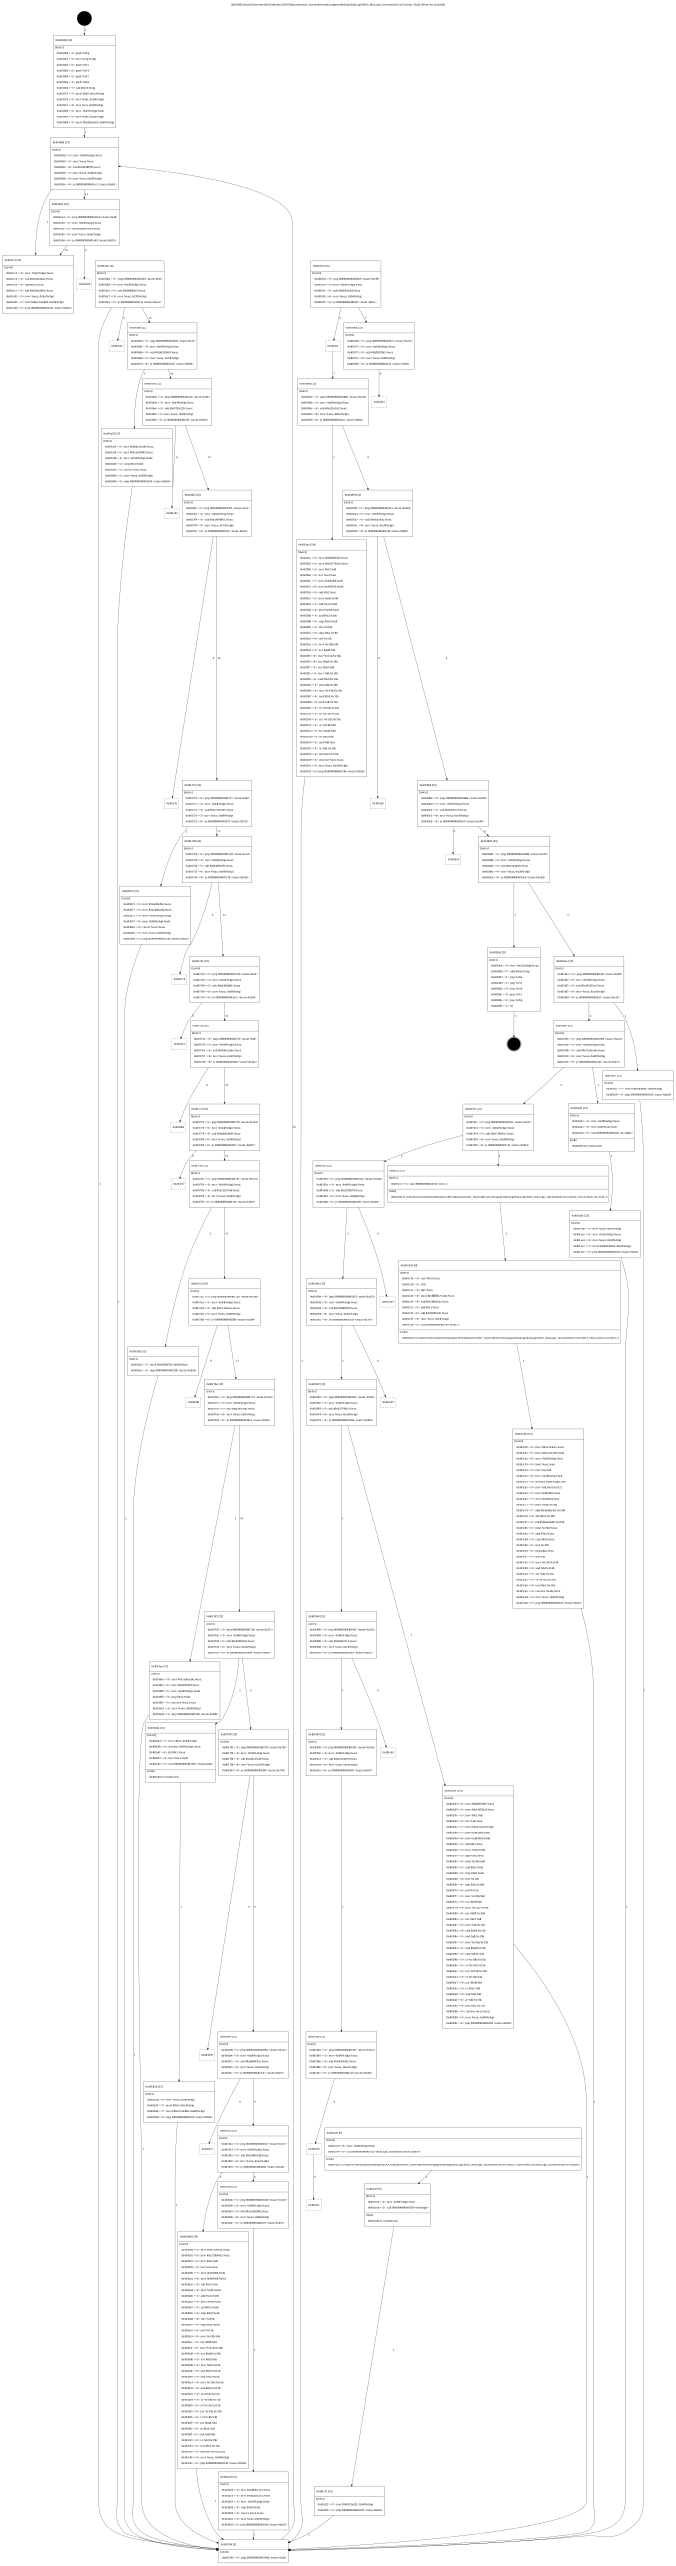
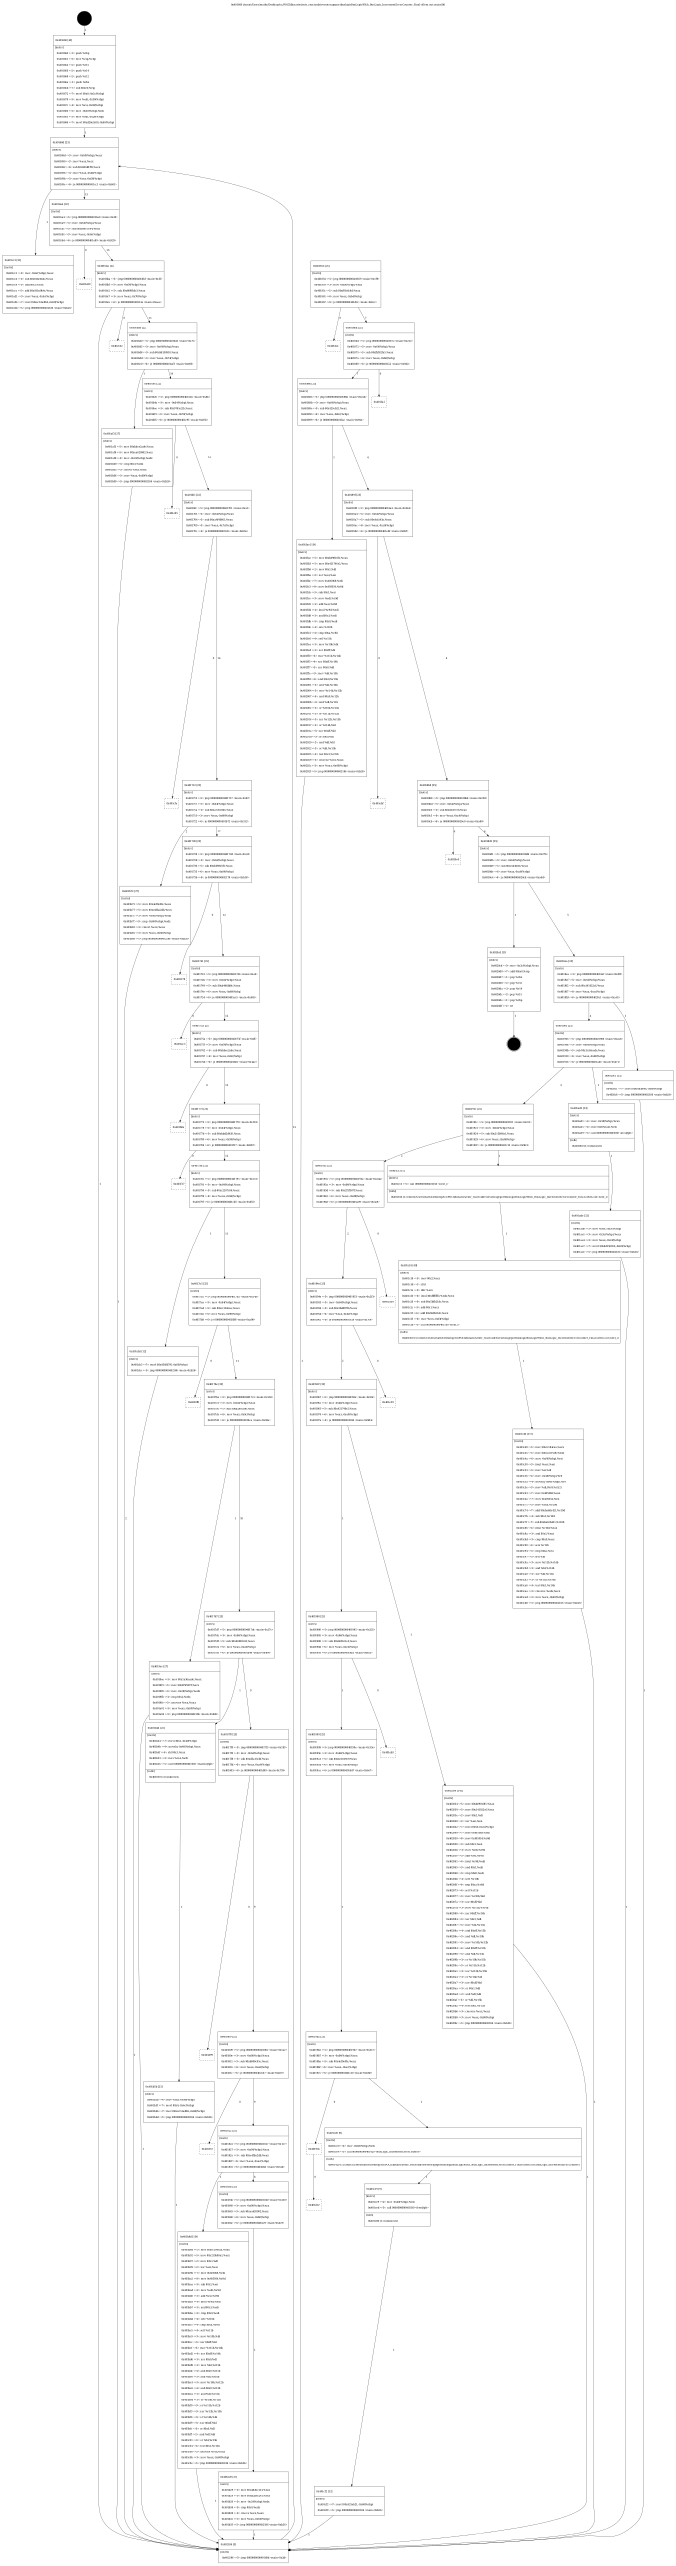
edge "0x4016a4 [22]" -> "0x401cc1 [31]": now "0x4016a4 [22]" -> "0x4016ba [22]"
edge "0x401d2c" -> "0x401886 [25]": now "0x40186d [25]" -> "0x401886 [25]"
edge "0x4019b2 [25]" -> "0x401ce0 [9]": added, label "1"
